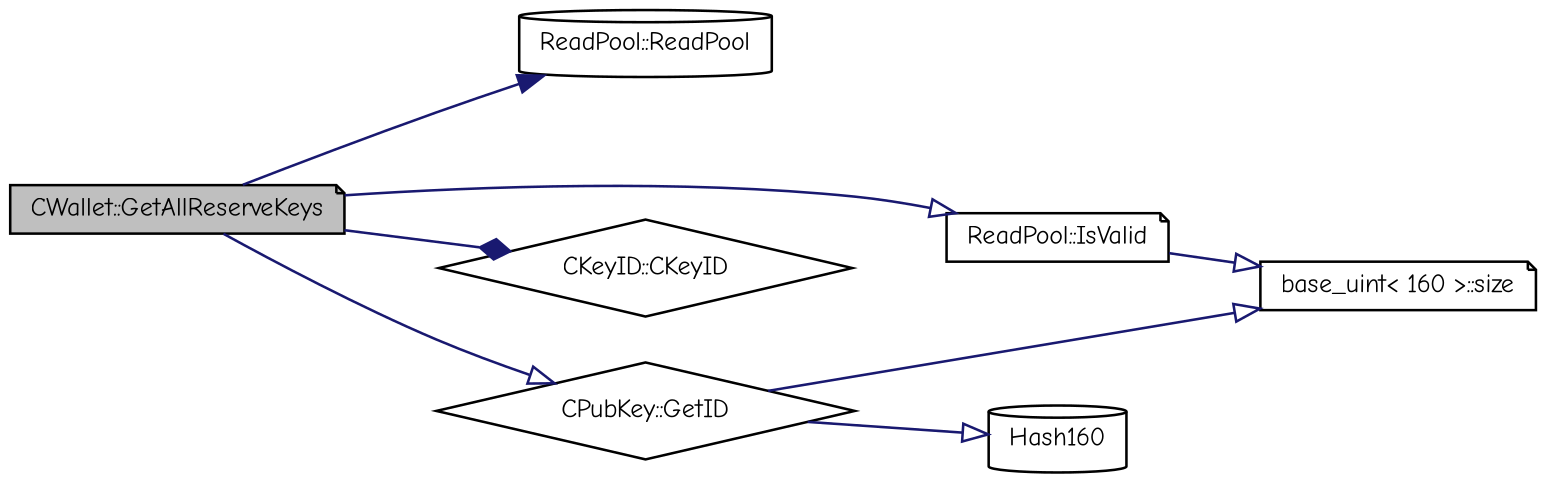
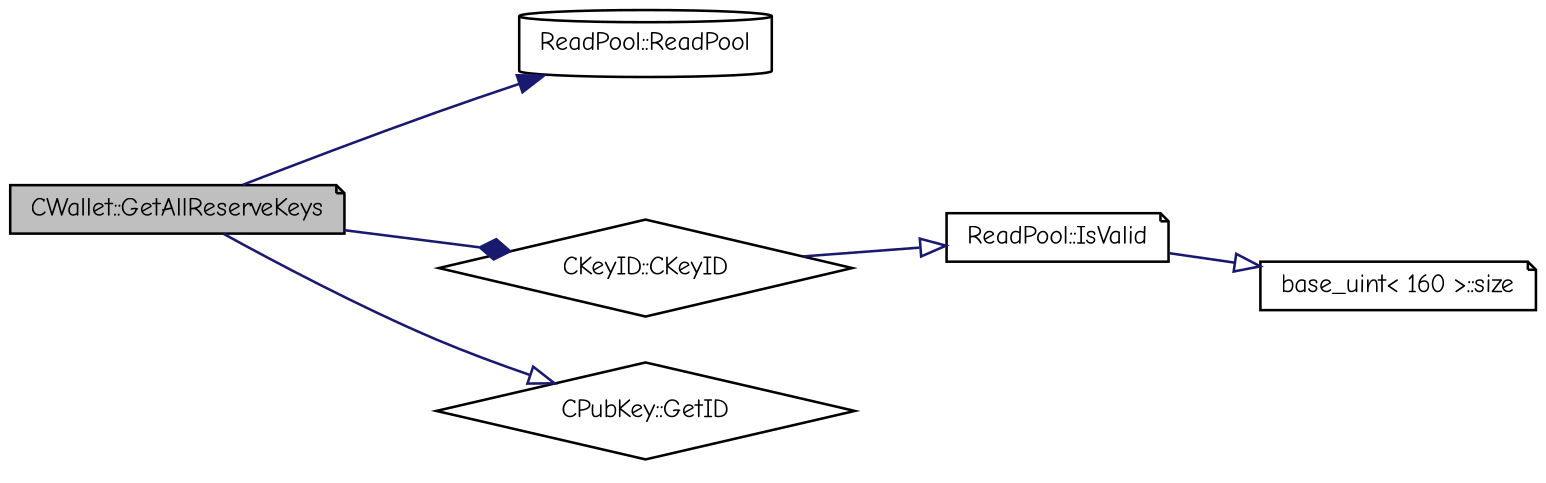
edge "CWallet::GetAllReserveKeys" -> "ReadPool::IsValid": now "CKeyID::CKeyID" -> "ReadPool::IsValid"
edge "CPubKey::GetID" -> "base_uint< 160 >::size": removed
node "Hash160": removed
